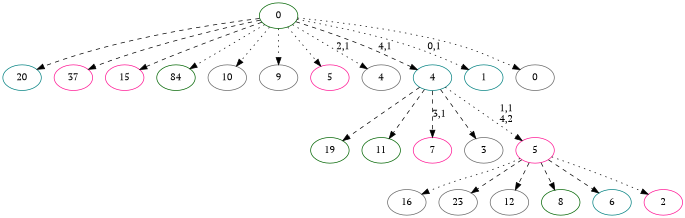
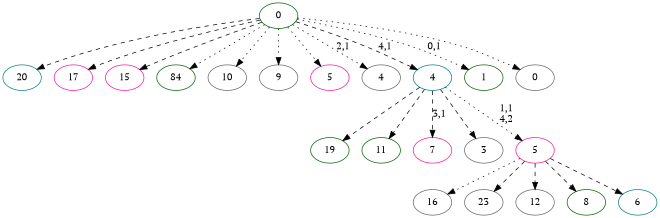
node "37": label "37" -> "17"
node "1": color teal -> darkgreen
node "2": removed
